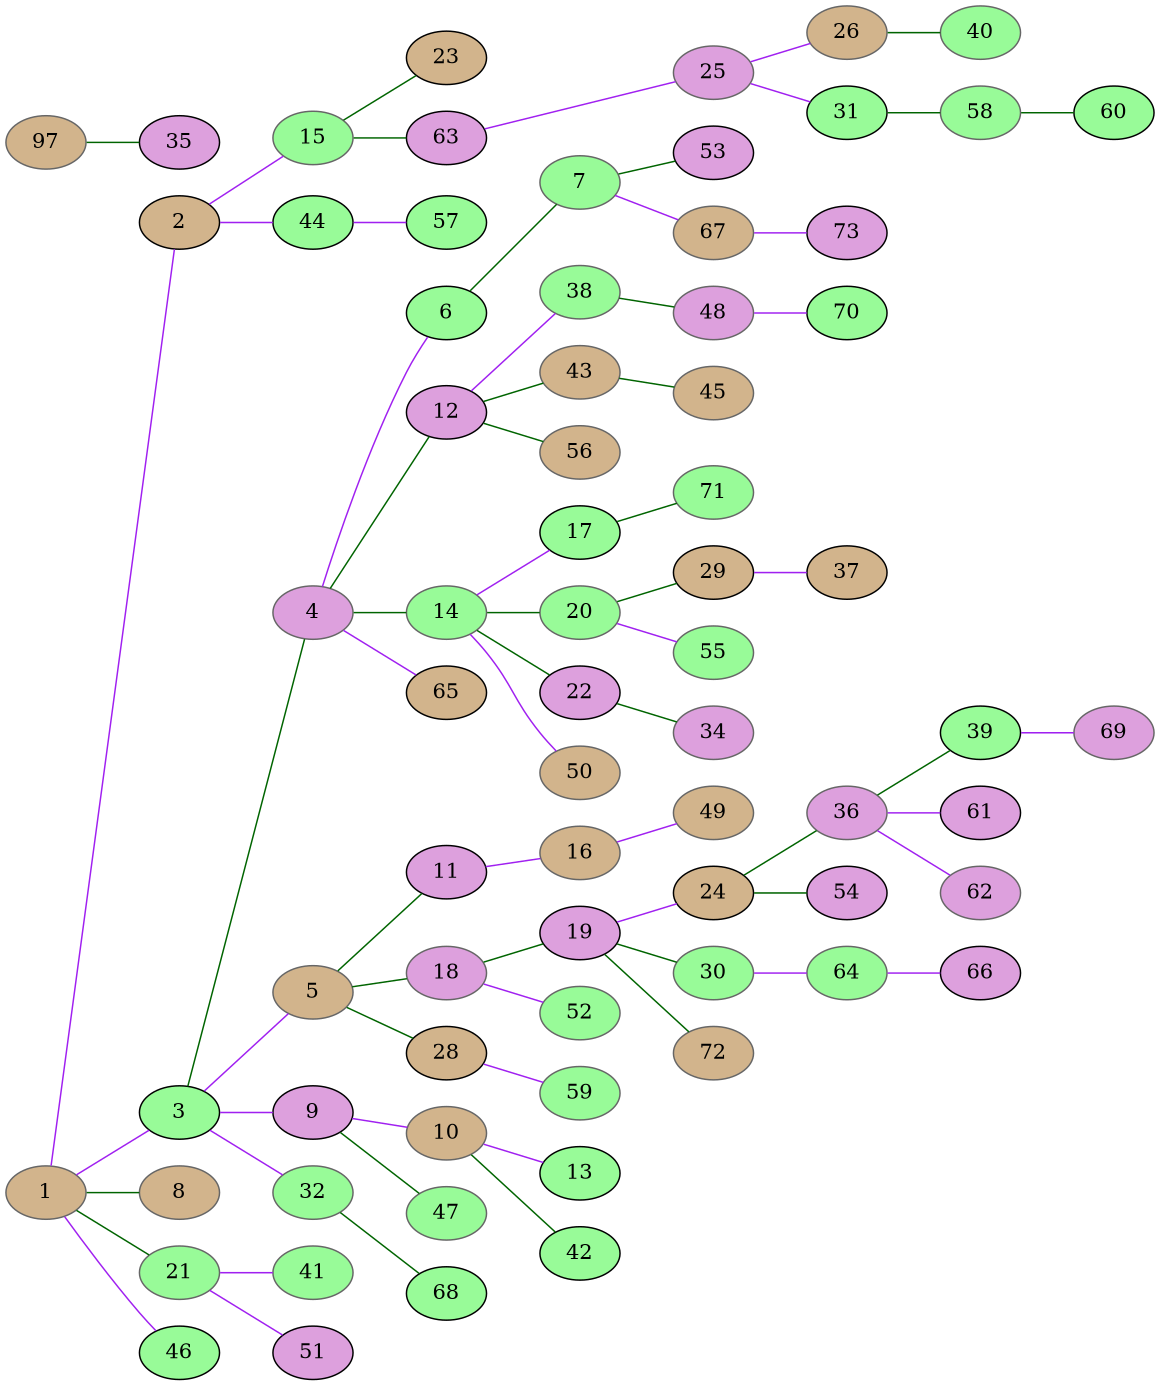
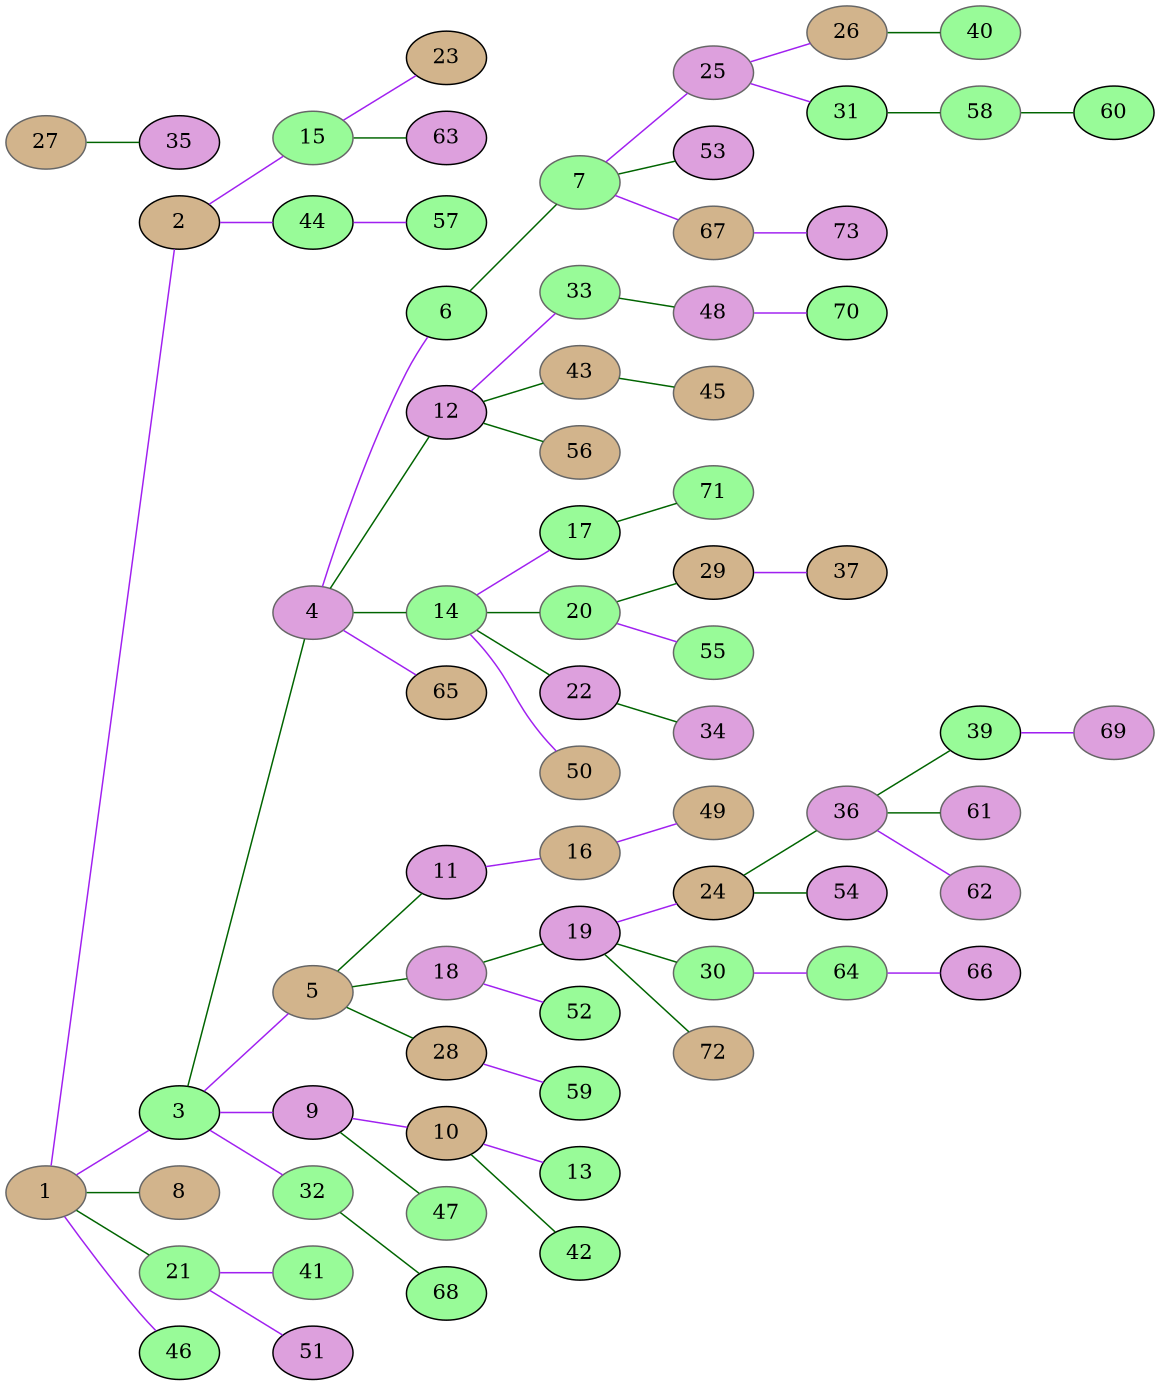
edge "23" -- "15": color darkgreen -> purple
edge "25" -- "63": now "25" -- "7"
node "97": label "97" -> "27"
node "38": label "38" -> "33"
edge "36" -- "61": color purple -> darkgreen
node "61": color black -> gray40
node "52": color gray40 -> black
node "59": color gray40 -> black
node "10": color gray40 -> black
